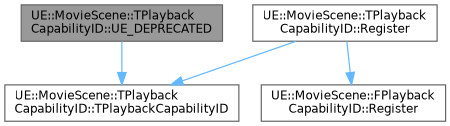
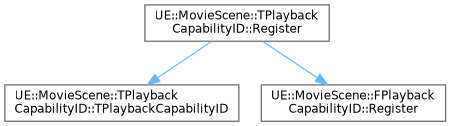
node "UE::MovieScene::TPlayback CapabilityID::UE_DEPRECATED": removed
